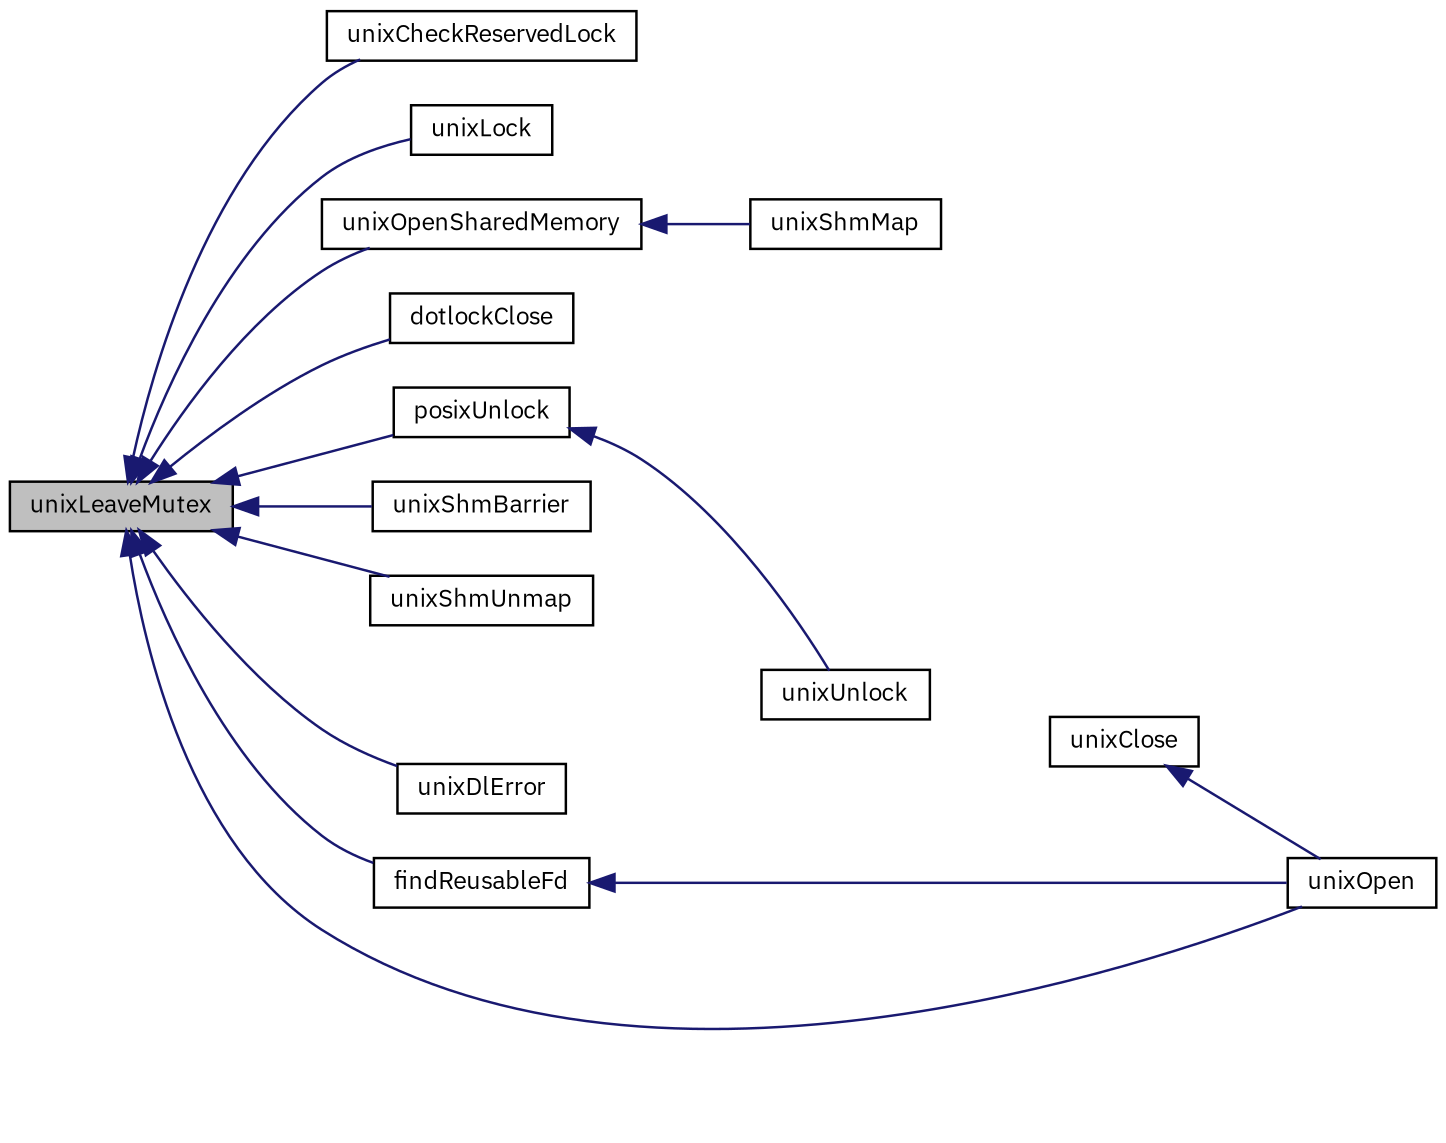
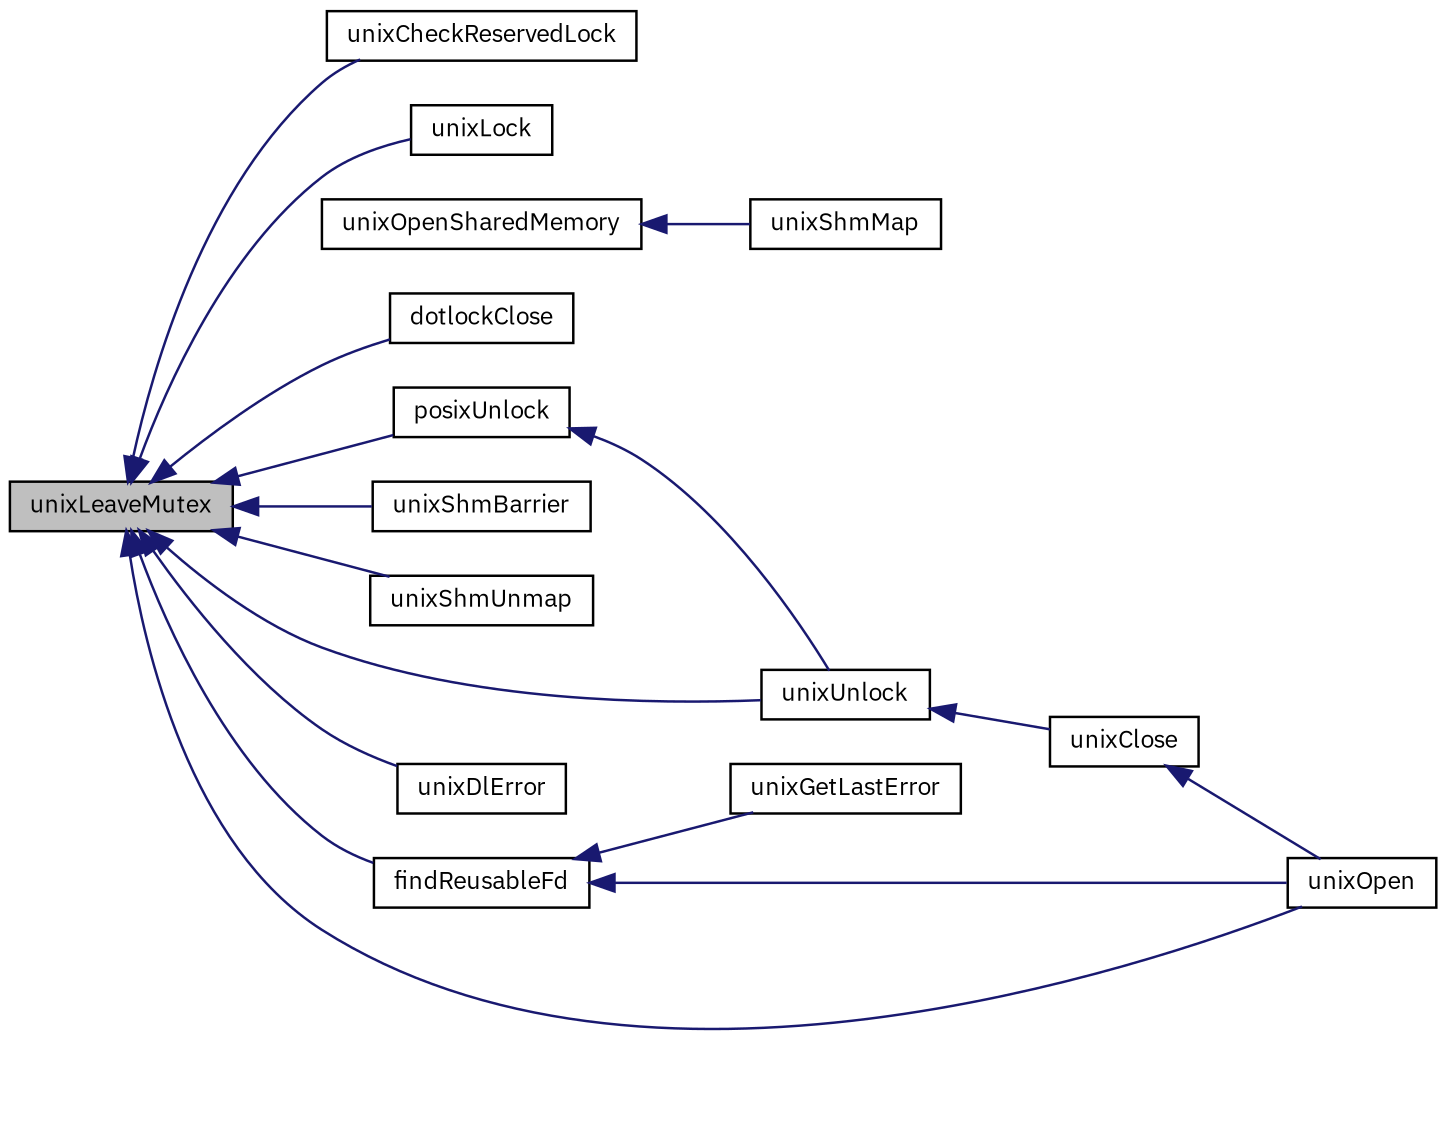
edge "unixOpenSharedMemory" -> "unixLeaveMutex": now "unixUnlock" -> "unixLeaveMutex"
edge "unixClose" -> "unixUnlock": added
node "unixGetLastError": added
